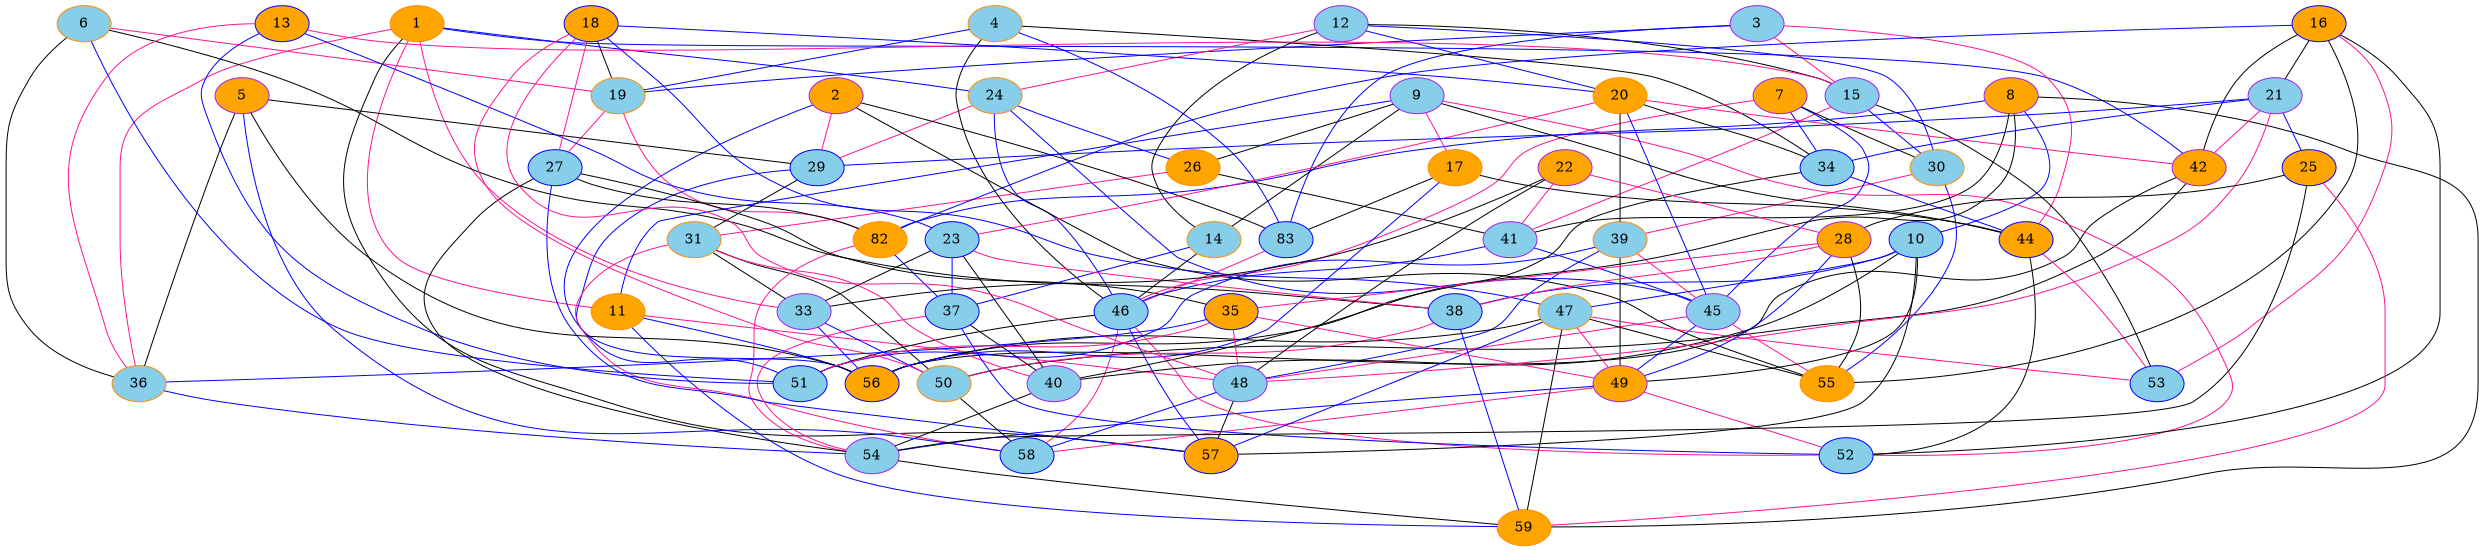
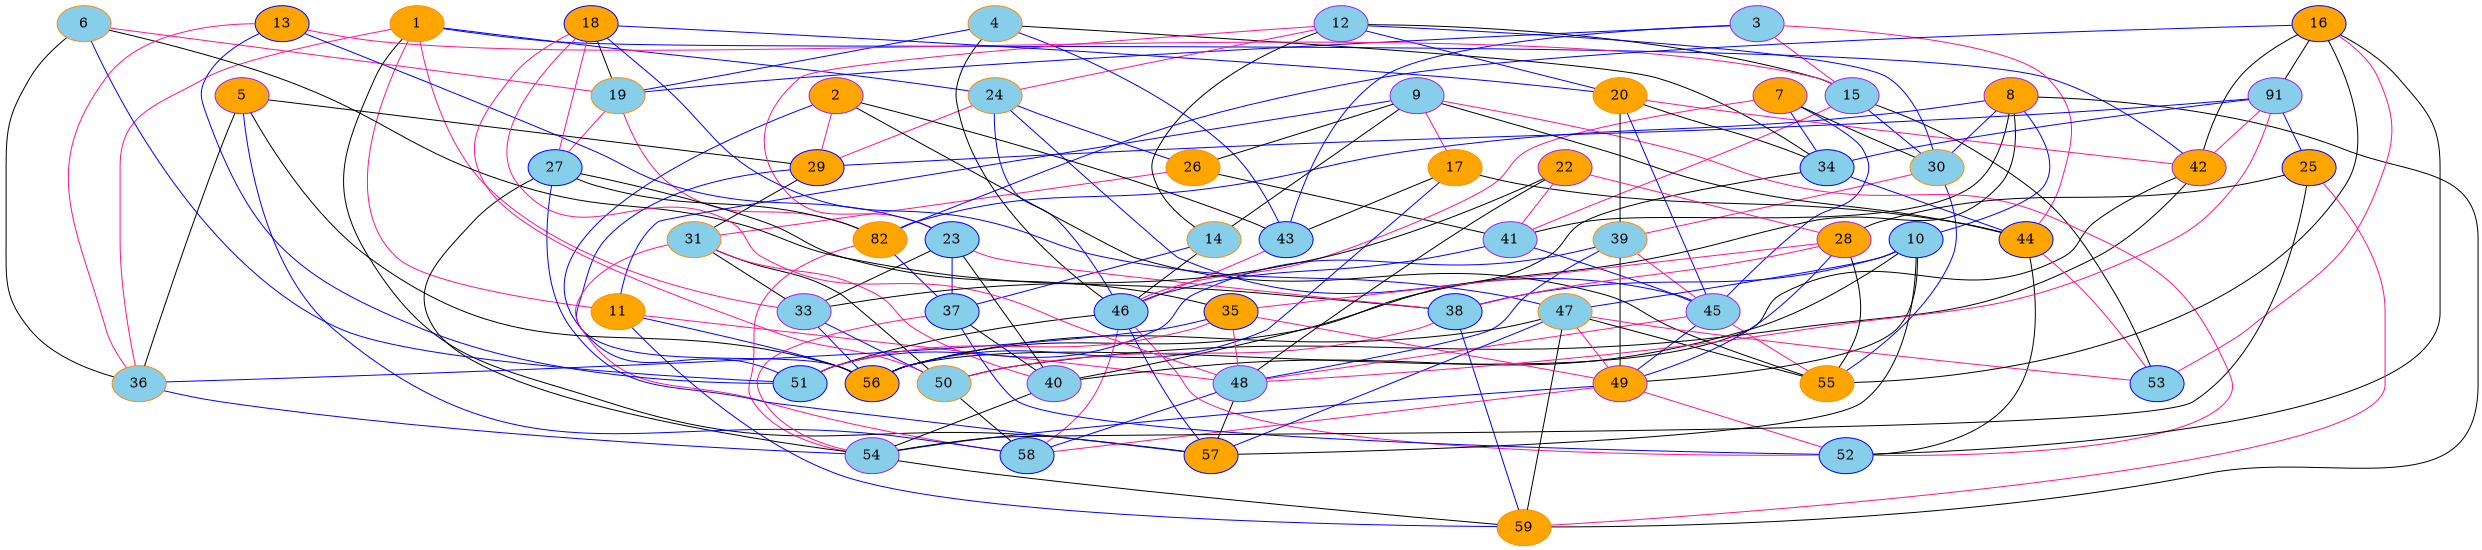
node "21": label "21" -> "91"
edge "8" -- "30": added
node "29": fillcolor skyblue -> orange
edge "20" -- "23": now "12" -- "23"
node "83": label "83" -> "43"
